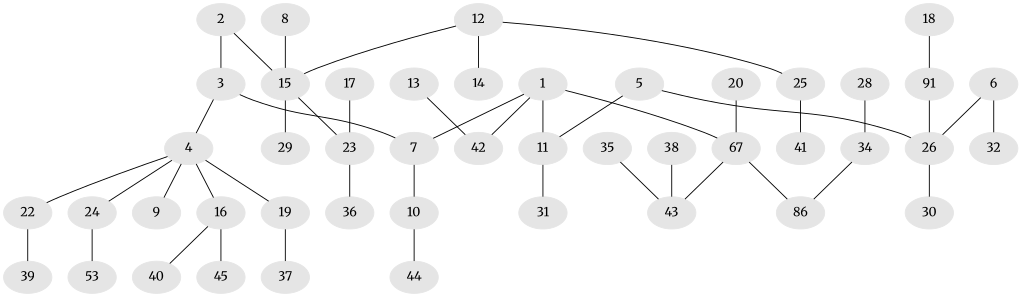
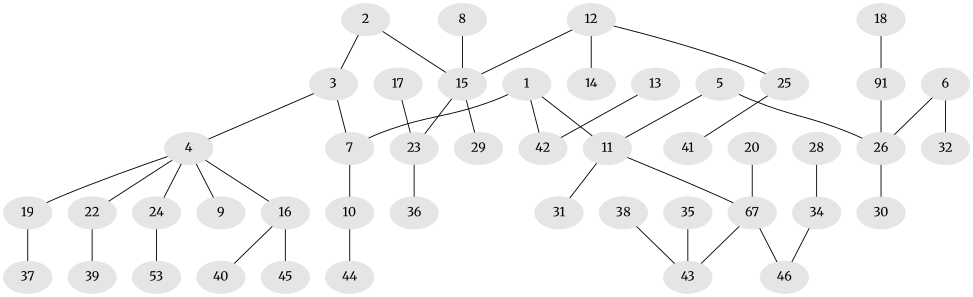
edge "1" -- "67": now "11" -- "67"
node "86": label "86" -> "46"
